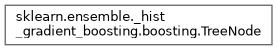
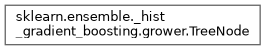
node "sklearn.ensemble._hist _gradient_boosting.boosting.TreeNode": label "sklearn.ensemble._hist _gradient_boosting.boosting.TreeNode" -> "sklearn.ensemble._hist _gradient_boosting.grower.TreeNode"
